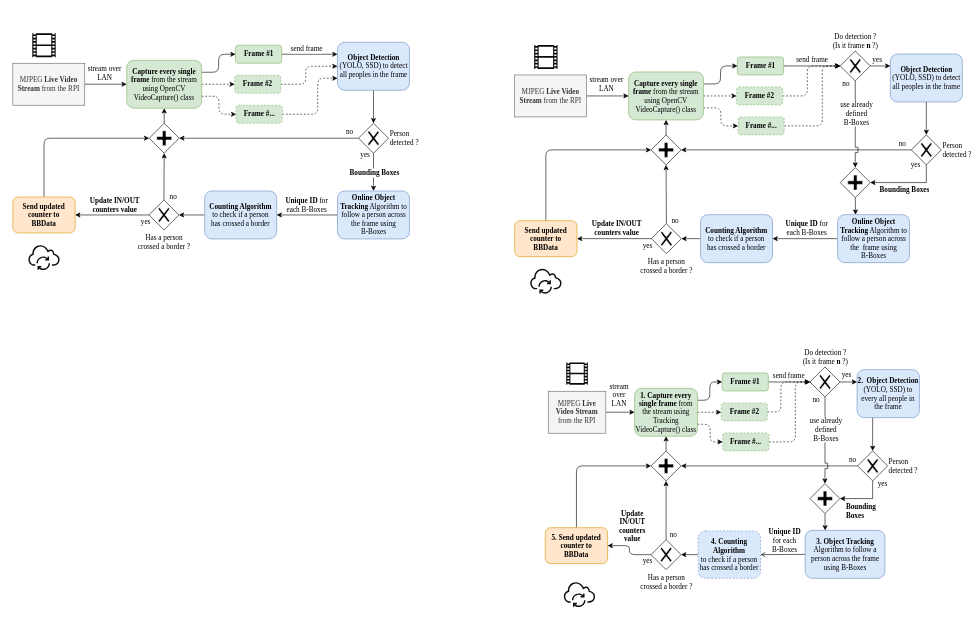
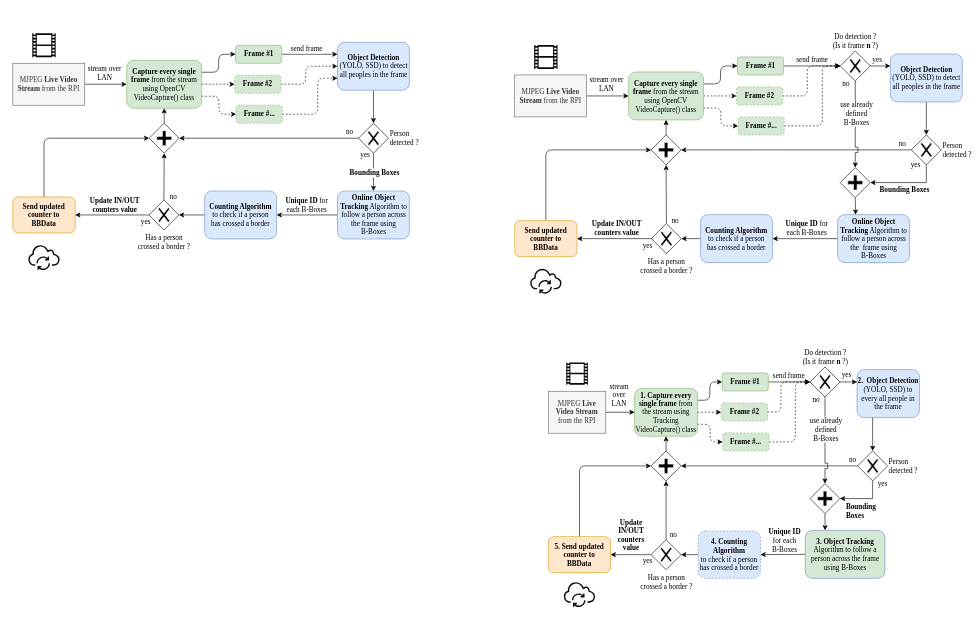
node "5. Send updated counter to BBData": moved (576, 546) -> (579, 555)
edge "3. Object Tracking Algorithm to follow a person across the frame using B-Boxes" -> "4. Counting Algorithm to check if a person has crossed a border": arrowhead open -> classic
node "3. Object Tracking Algorithm to follow a person across the frame using B-Boxes": fillcolor #dae8fc -> #d5e8d4
